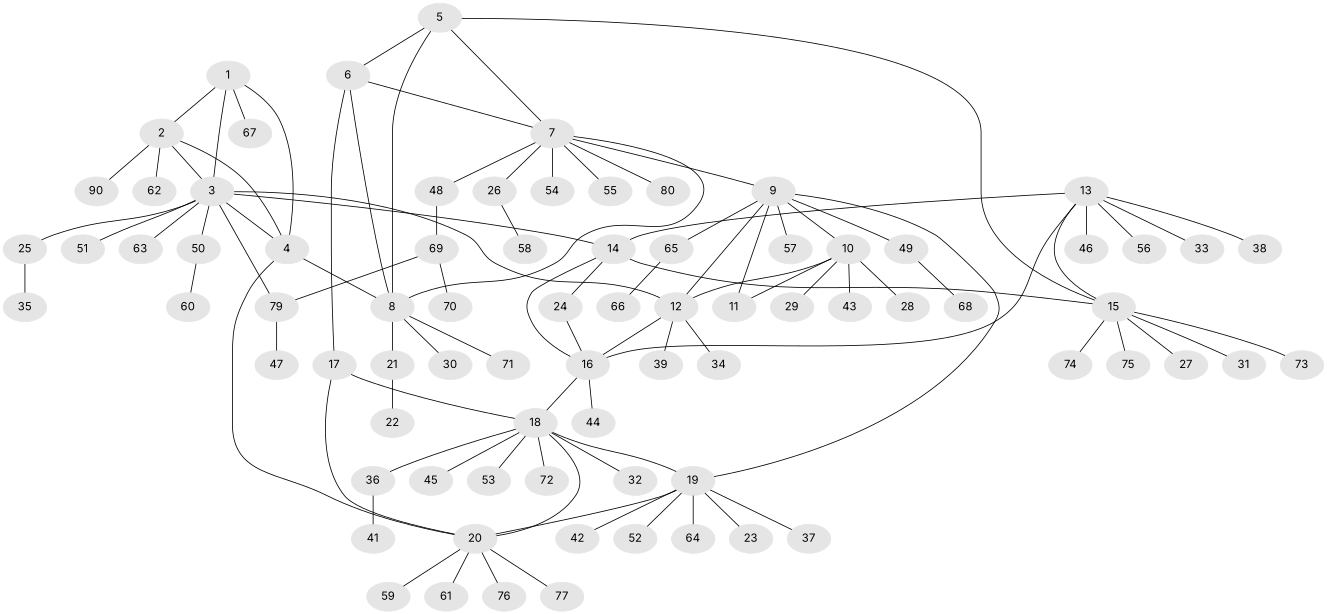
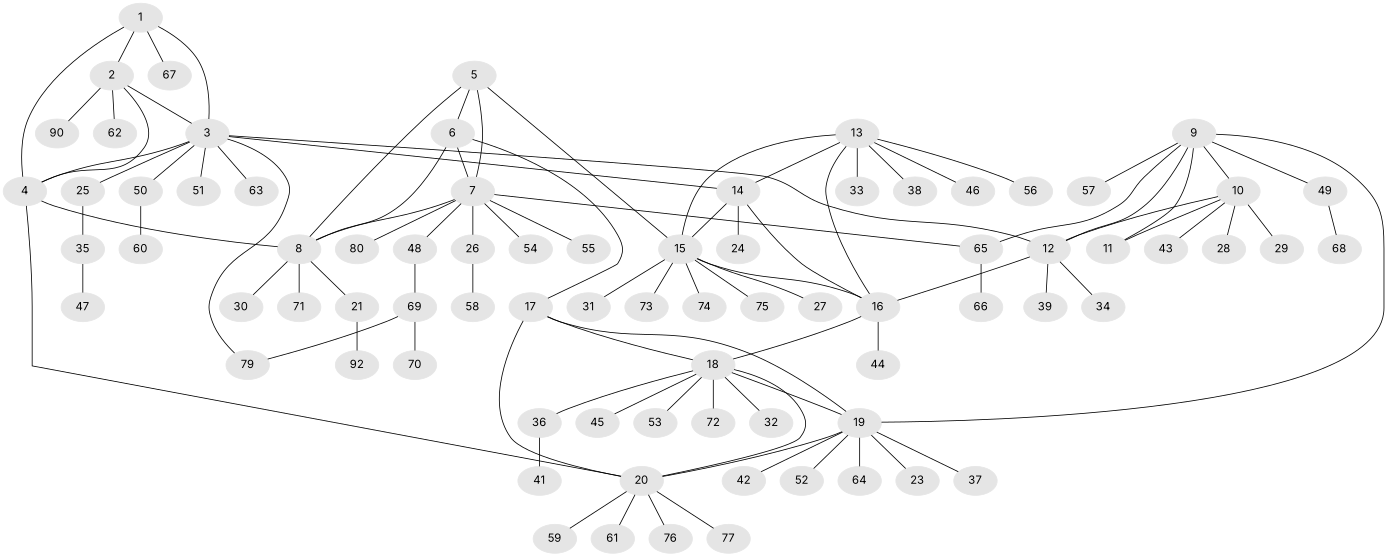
edge "7" -- "9": now "7" -- "65"
edge "79" -- "47": now "35" -- "47"
edge "24" -- "16": now "15" -- "16"
edge "17" -- "19": added
node "22": label "22" -> "92"
